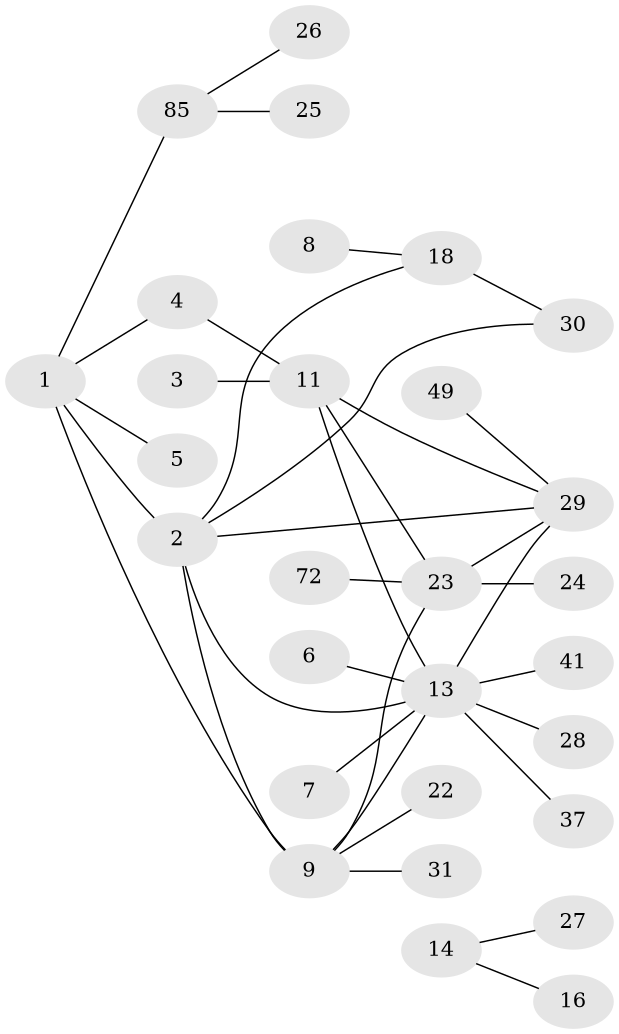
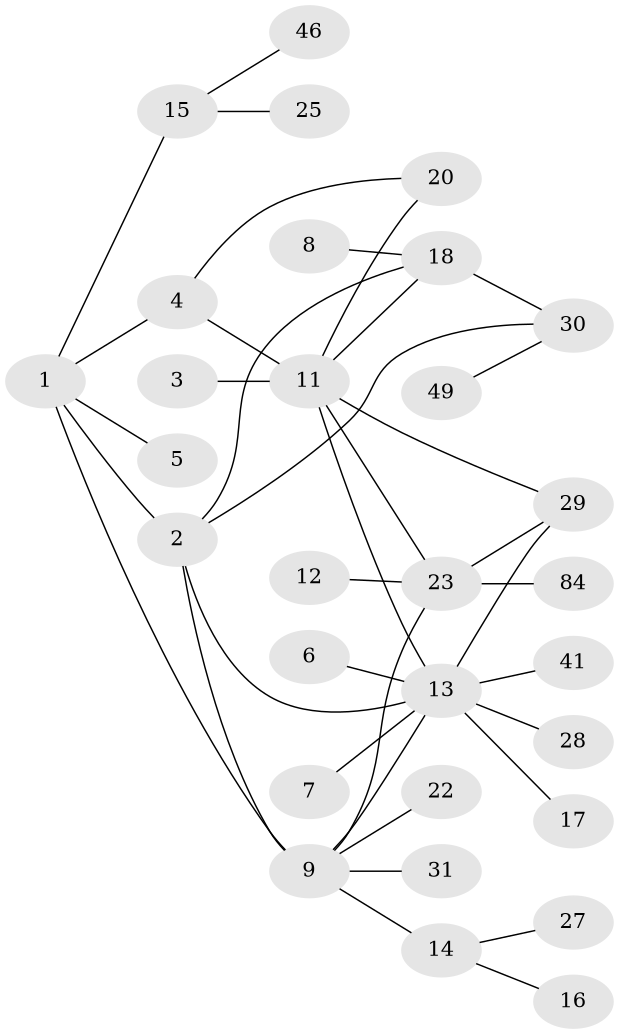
node "26": label "26" -> "46"
node "85": label "85" -> "15"
node "20": added
edge "18" -- "11": added
edge "49" -- "29": now "49" -- "30"
edge "29" -- "2": removed
node "72": label "72" -> "12"
node "24": label "24" -> "84"
node "37": label "37" -> "17"
edge "9" -- "14": added
